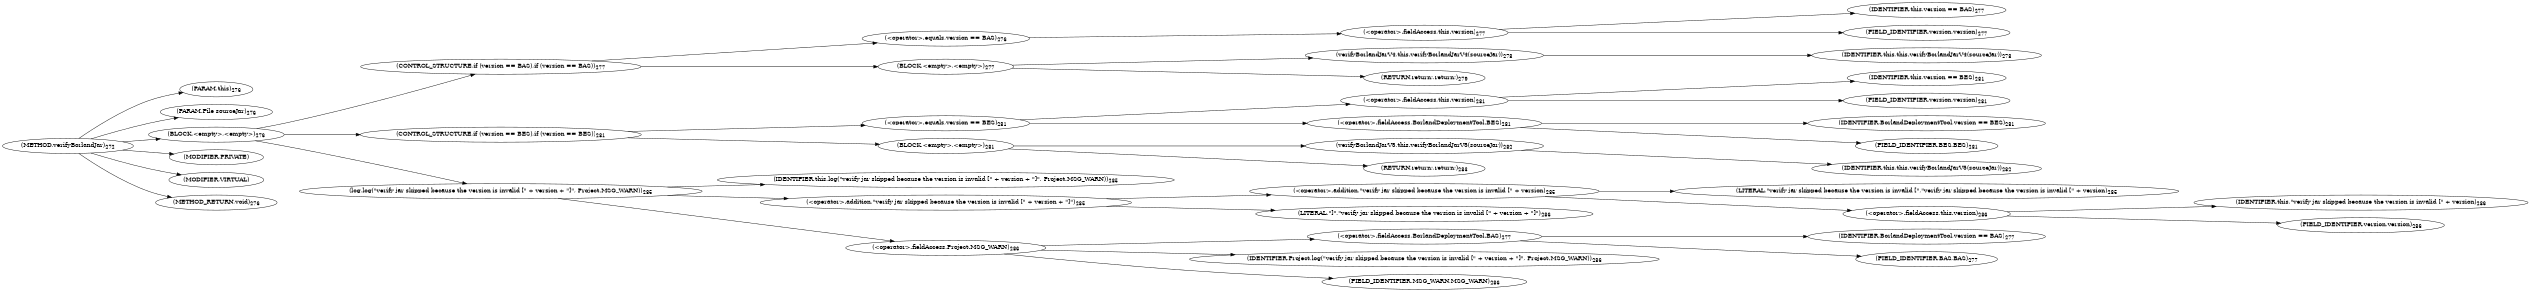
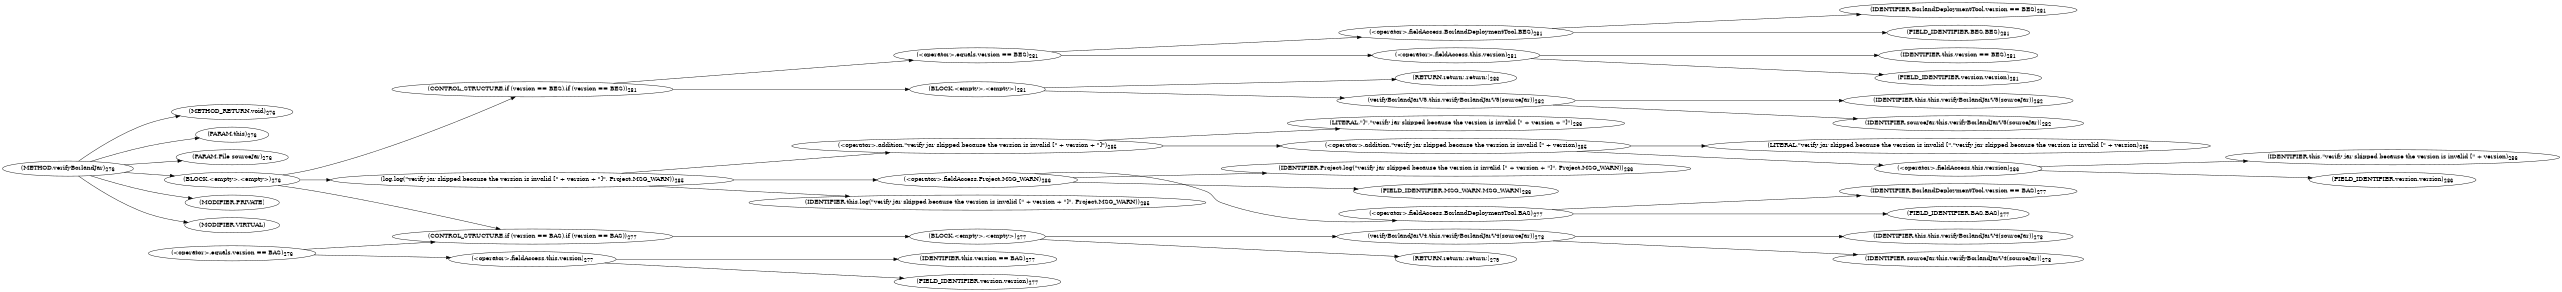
edge "(CONTROL_STRUCTURE,if (version == BAS),if (version == BAS))" -> "(<operator>.equals,version == BAS)": reversed
node "(IDENTIFIER,sourceJar,this.verifyBorlandJarV5(sourceJar))": added
node "(METHOD,verifyBorlandJar)": text "272" -> "276"
node "(IDENTIFIER,sourceJar,this.verifyBorlandJarV4(sourceJar))": added
